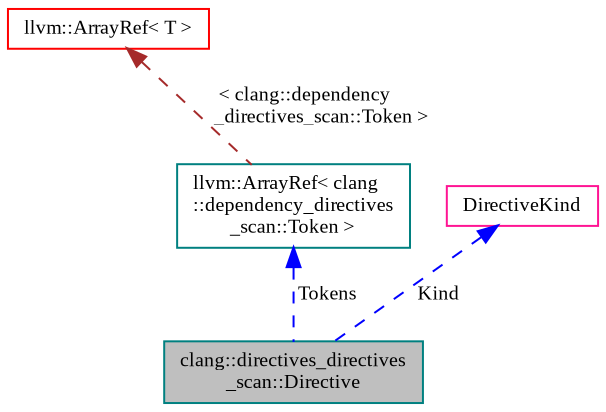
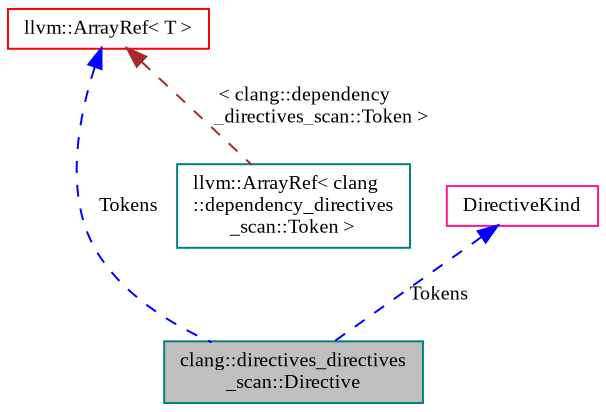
edge "clang::directives_directives _scan::Directive" -> "DirectiveKind": label " Kind" -> " Tokens"
edge "clang::directives_directives _scan::Directive" -> "llvm::ArrayRef< clang ::dependency_directives _scan::Token >": now "clang::directives_directives _scan::Directive" -> "llvm::ArrayRef< T >"
